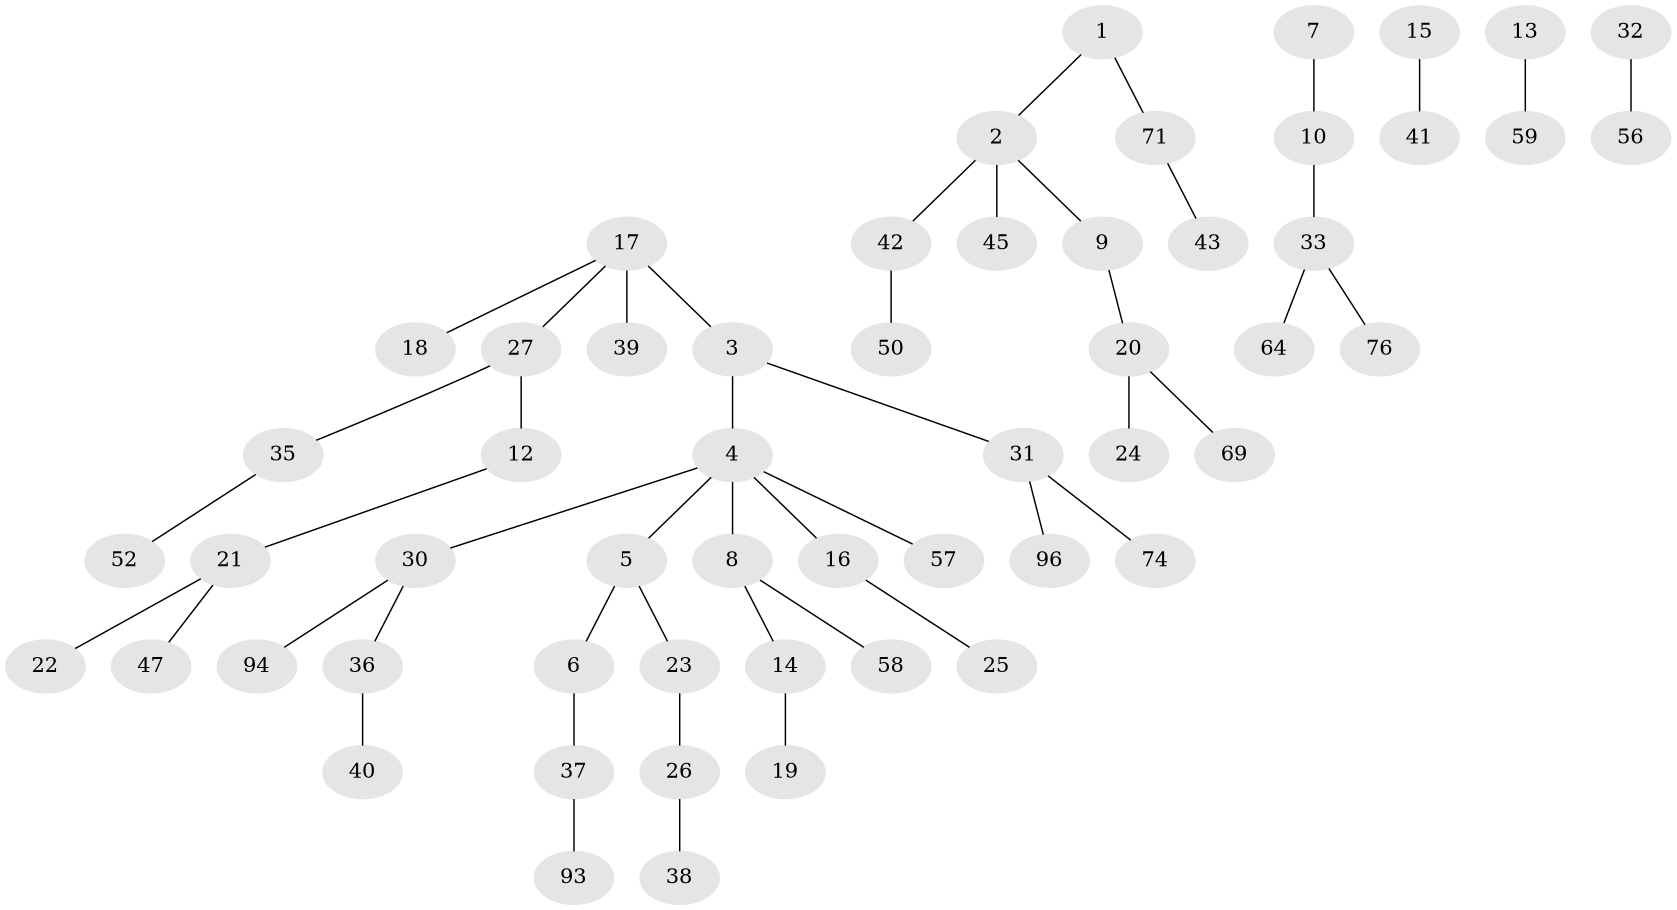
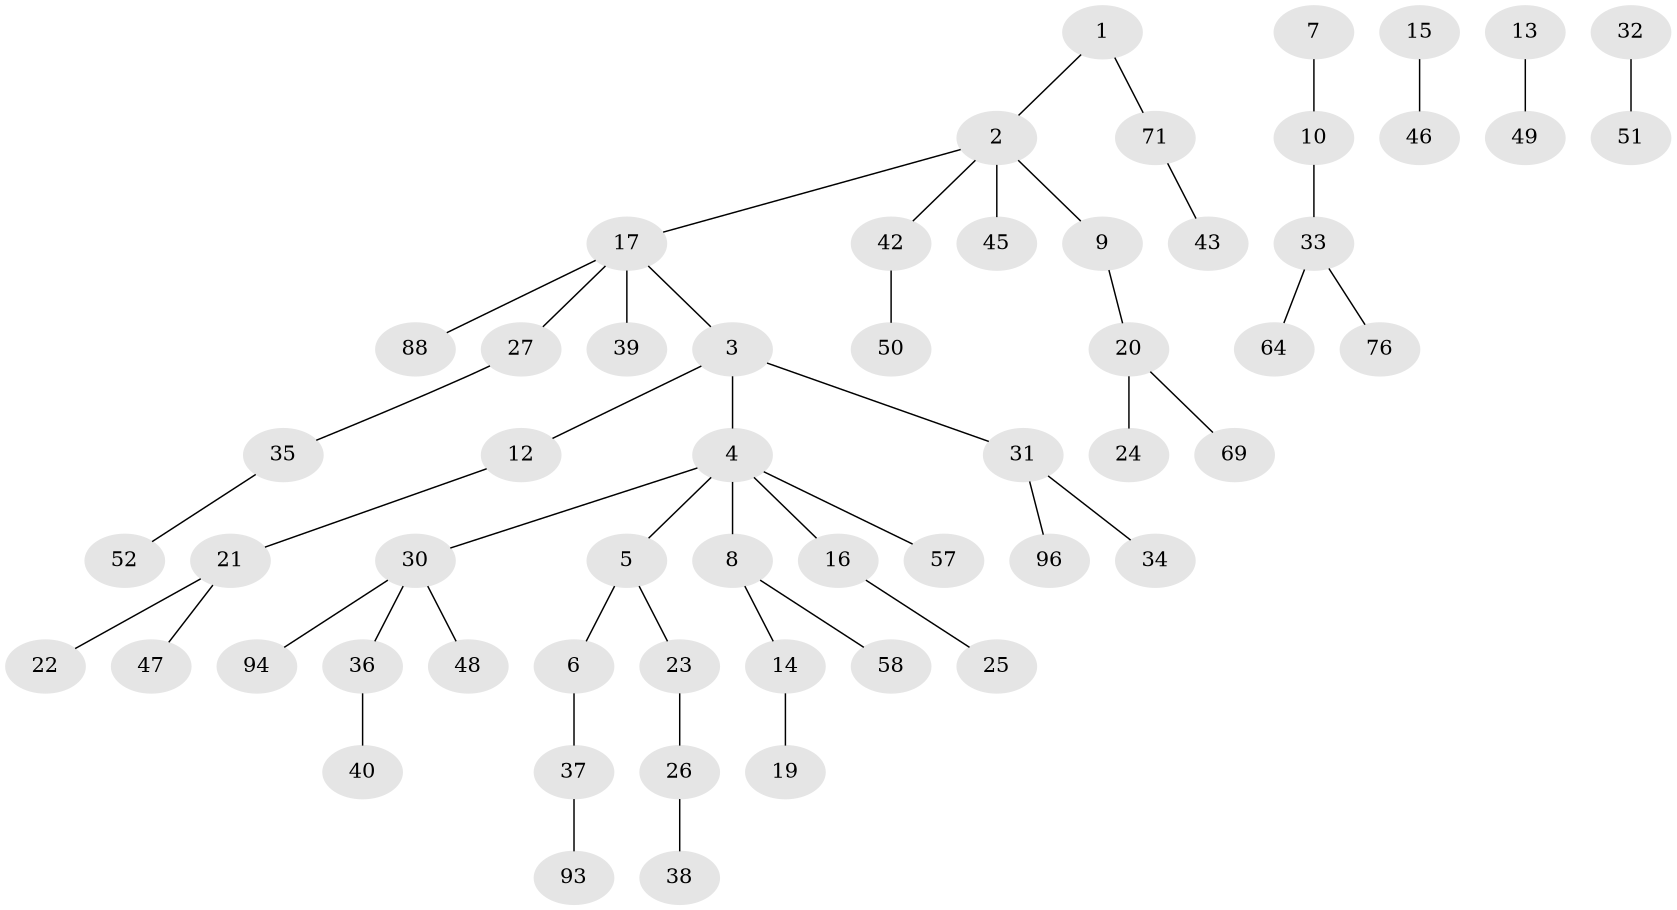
node "41": label "41" -> "46"
node "59": label "59" -> "49"
node "56": label "56" -> "51"
edge "2" -- "17": added
node "18": label "18" -> "88"
edge "27" -- "12": now "3" -- "12"
node "74": label "74" -> "34"
node "48": added
